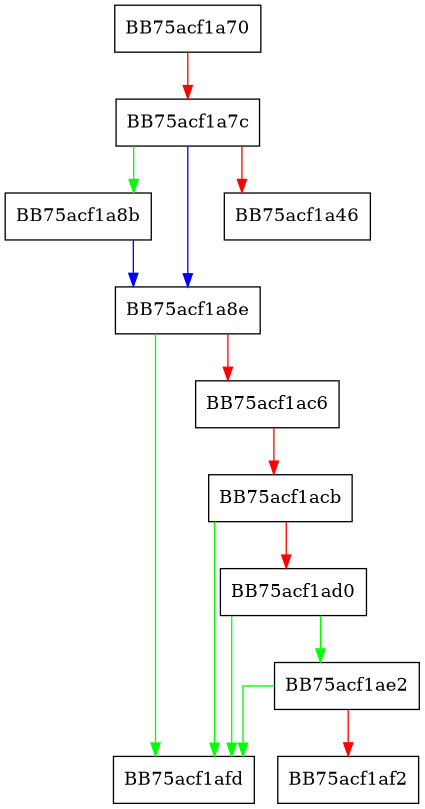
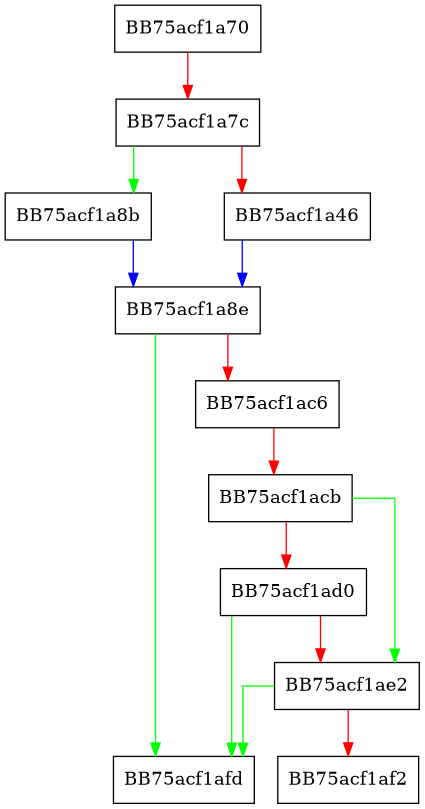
edge "BB75acf1a7c" -> "BB75acf1a8e": now "BB75acf1a46" -> "BB75acf1a8e"
edge "BB75acf1acb" -> "BB75acf1afd": now "BB75acf1acb" -> "BB75acf1ae2"
edge "BB75acf1ad0" -> "BB75acf1ae2": color green -> red
